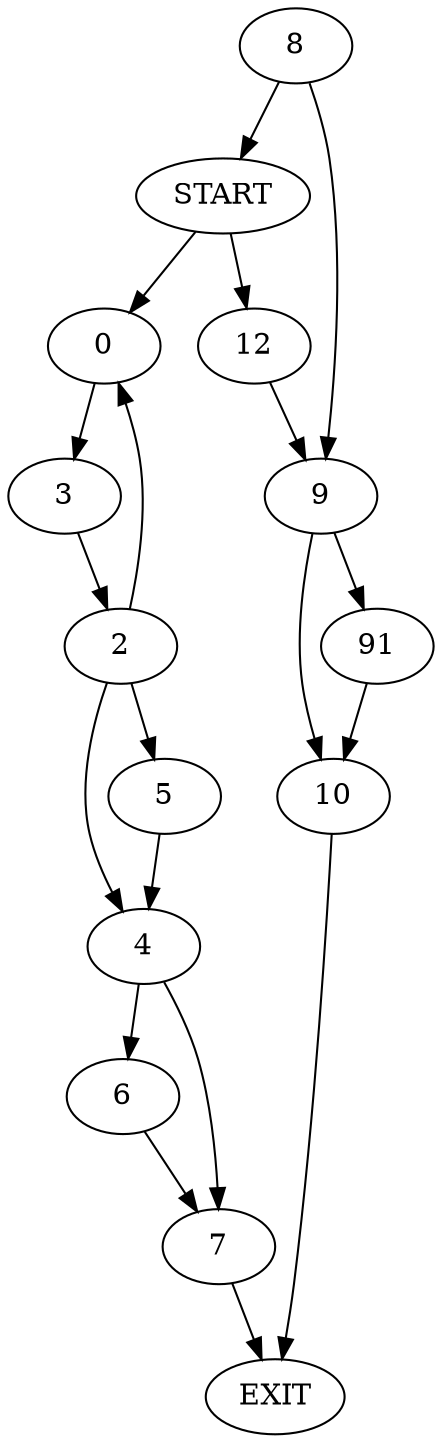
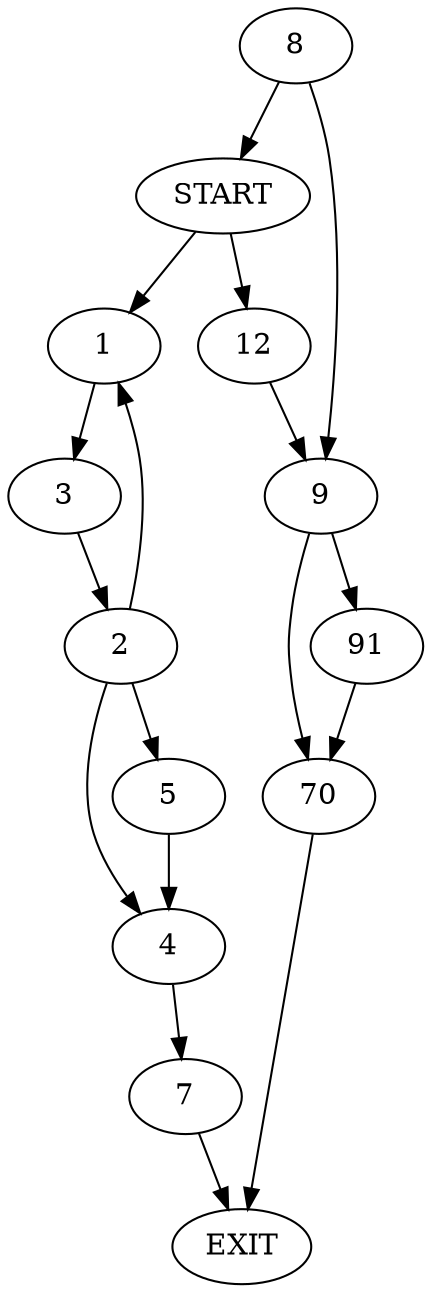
node "0": label "0" -> "1"
node "10": label "10" -> "70"
node "6": removed
